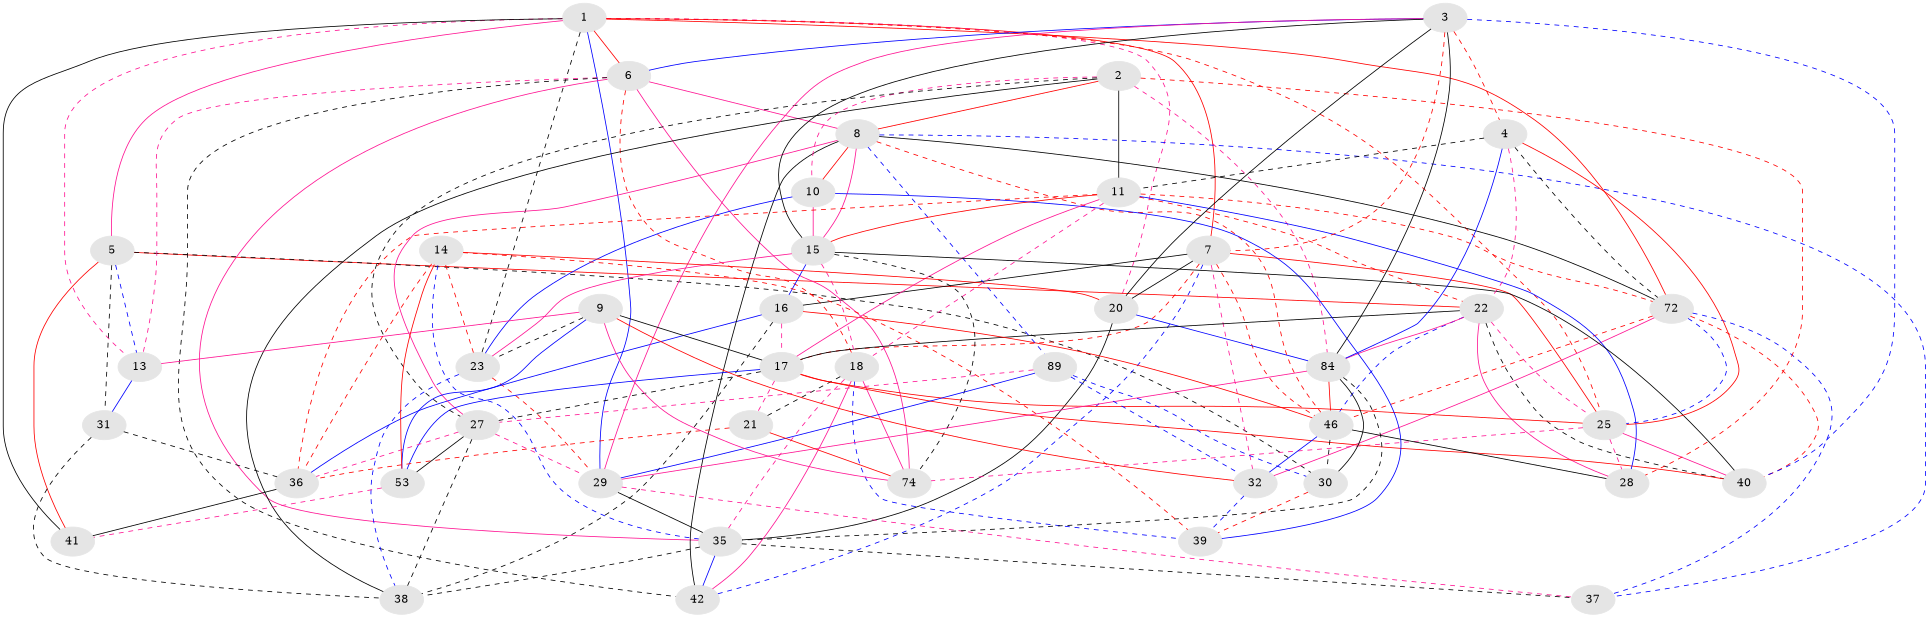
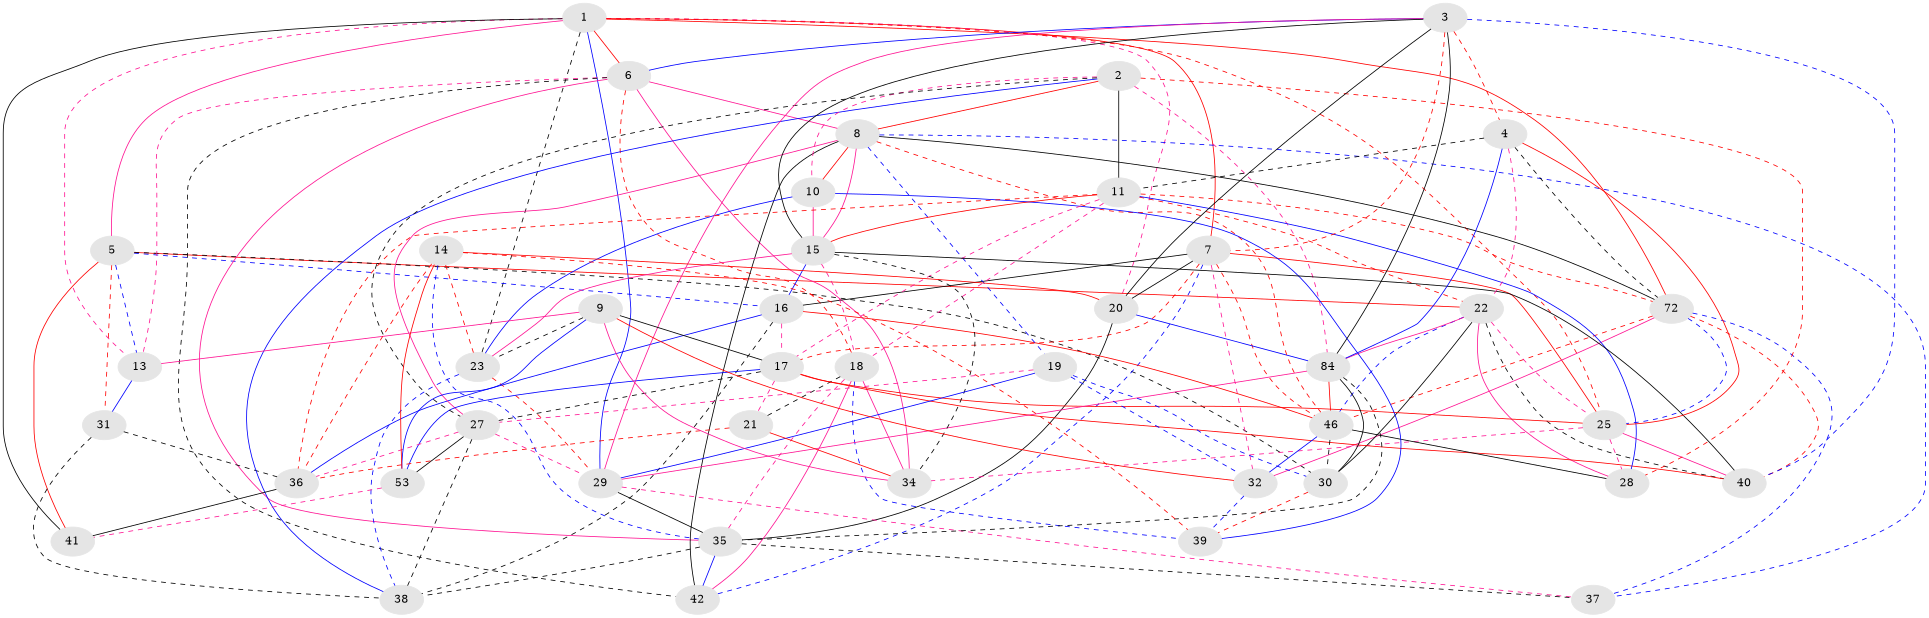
edge "2" -- "38": color black -> blue
edge "11" -- "17": style solid -> dashed
edge "5" -- "16": added
edge "22" -- "17": now "22" -- "30"
edge "5" -- "31": color black -> red
node "89": label "89" -> "19"
node "74": label "74" -> "34"
